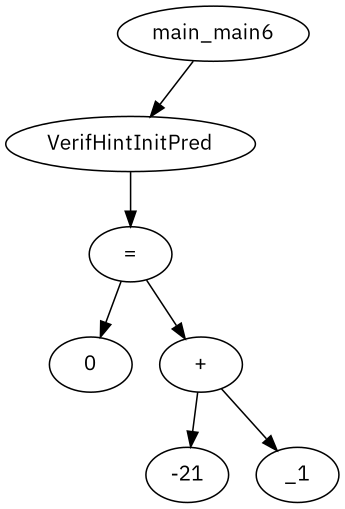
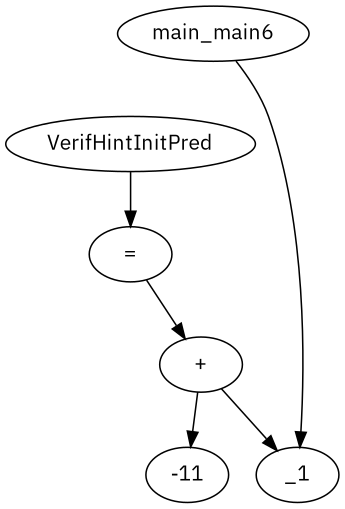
edge "main_main6" -> "VerifHintInitPred": now "main_main6" -> "_1"
node "0": removed
node "-21": label "-21" -> "-11"
